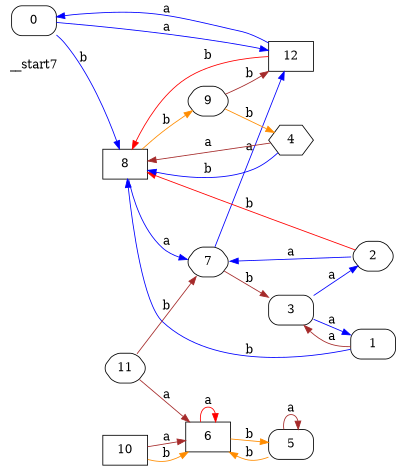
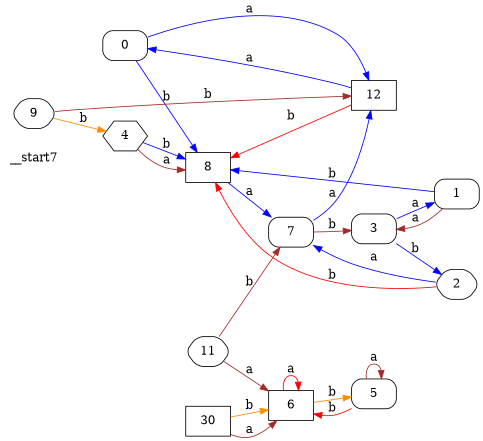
edge "8" -> "9": removed, label "b"
node "7": shape hexagon -> box
edge "3" -> "2": label "a" -> "b"
node "10": label "10" -> "30"
edge "5" -> "6": color darkorange -> red
